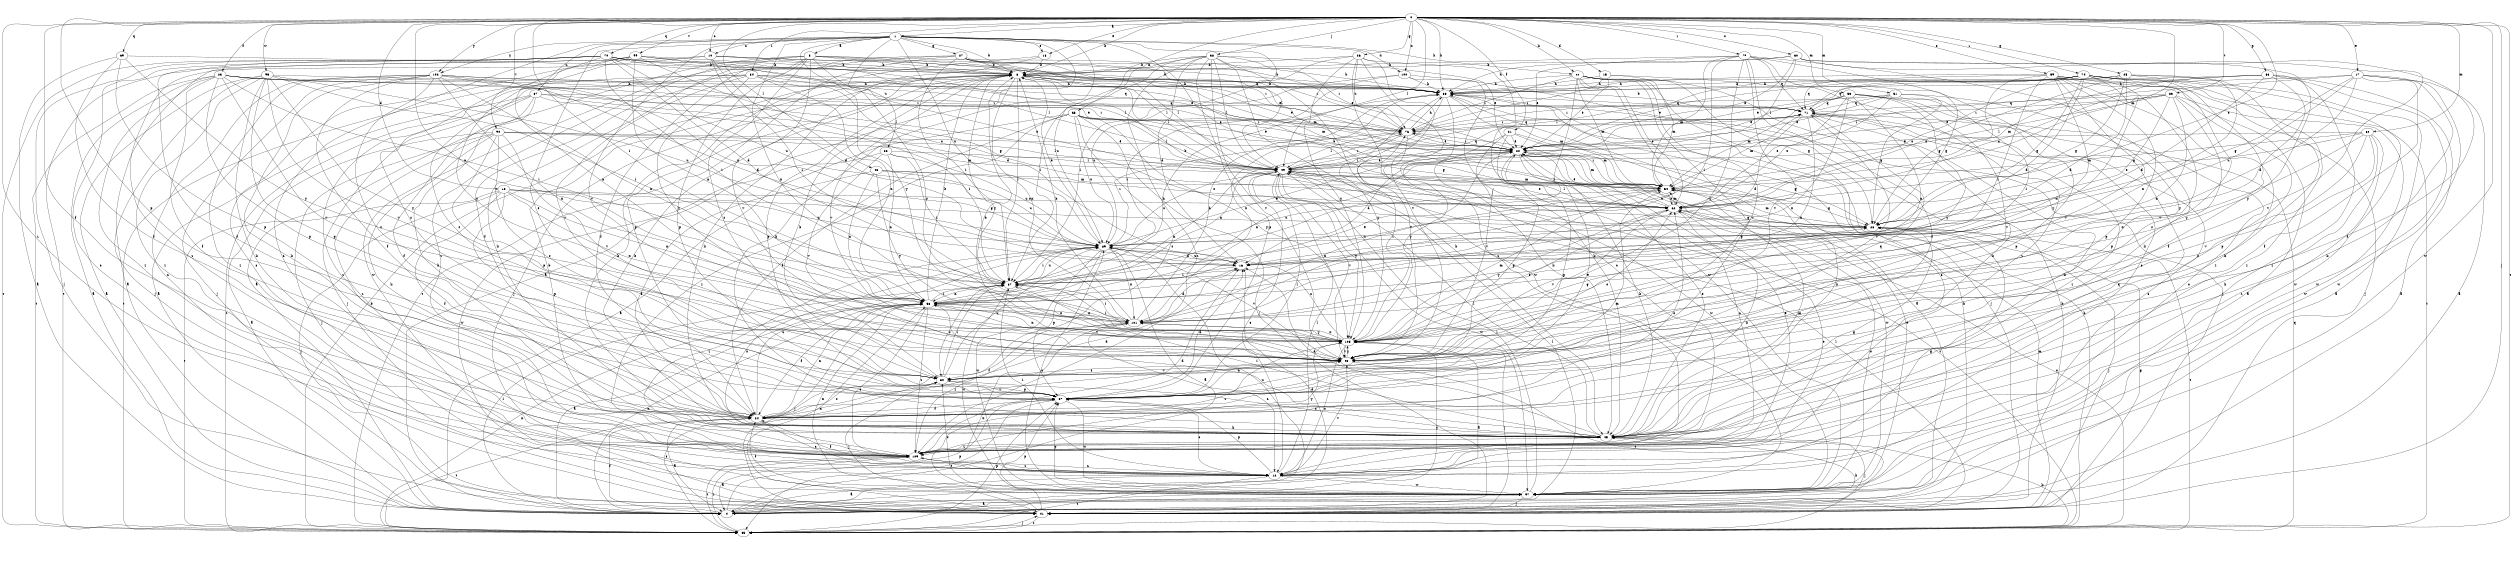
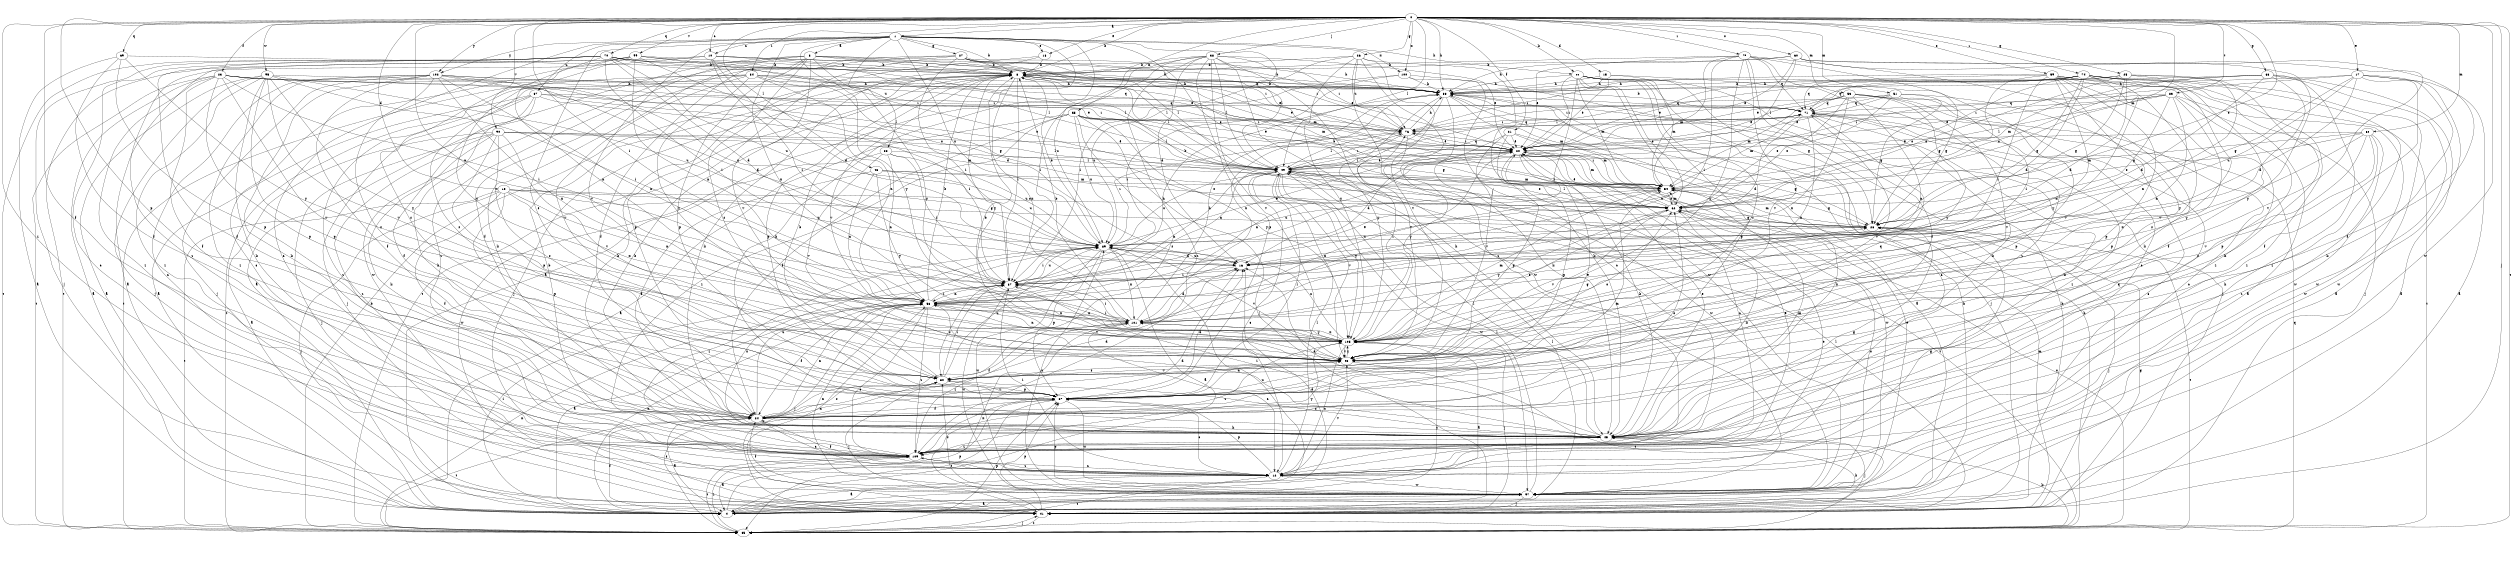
edge "44" -> "76": now "44" -> "20"
